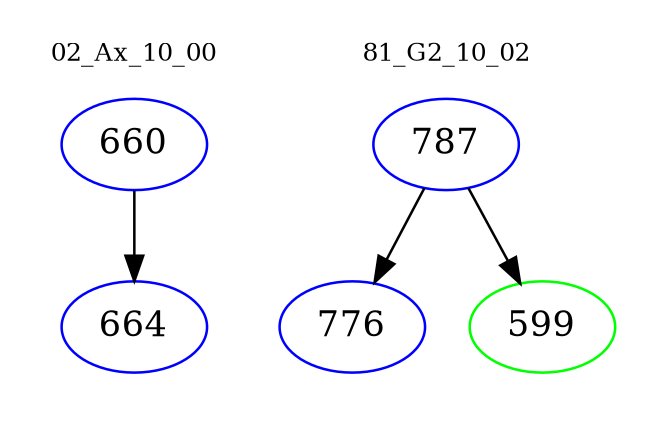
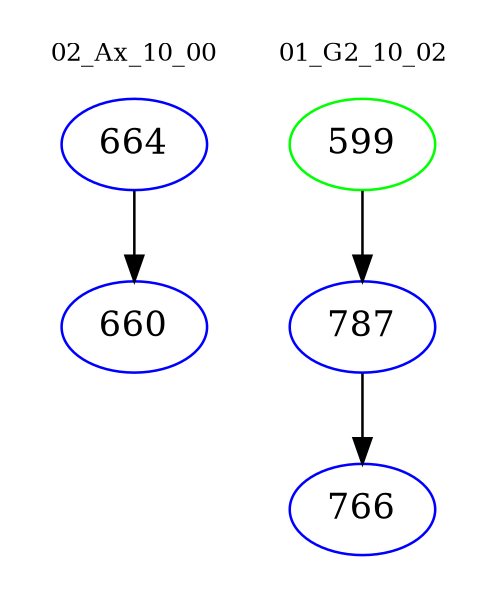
cluster "81_G2_10_02": label "81_G2_10_02" -> "01_G2_10_02"
edge "660" -> "664": reversed
edge "787" -> "599": reversed
node "776": label "776" -> "766"
